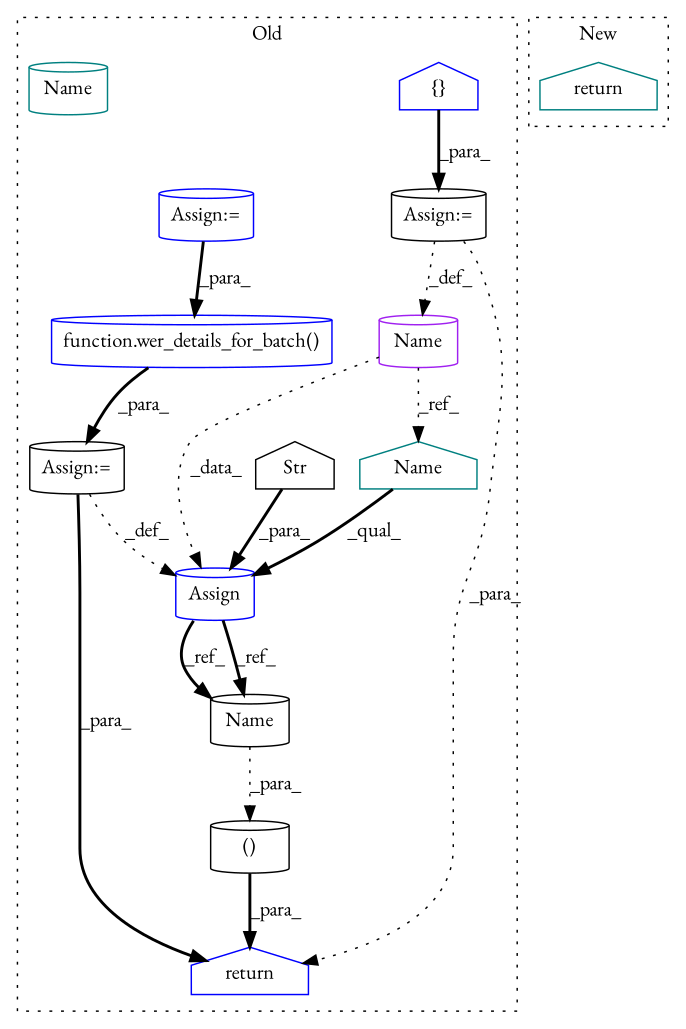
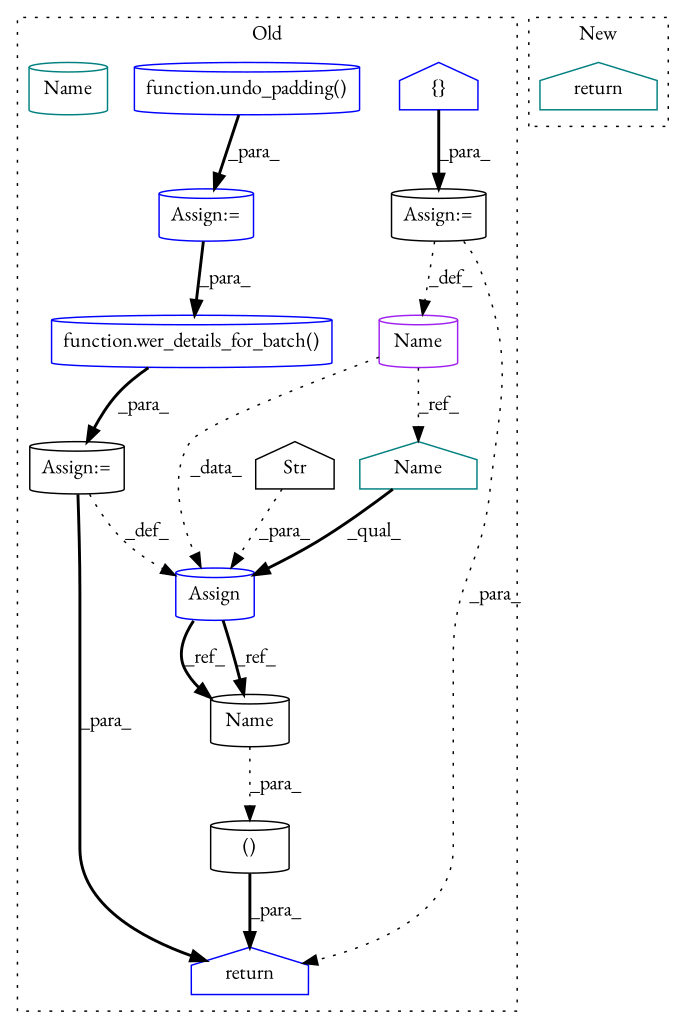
node "function.undo_padding()": added
edge "Str" -> "Assign": style bold -> dotted
